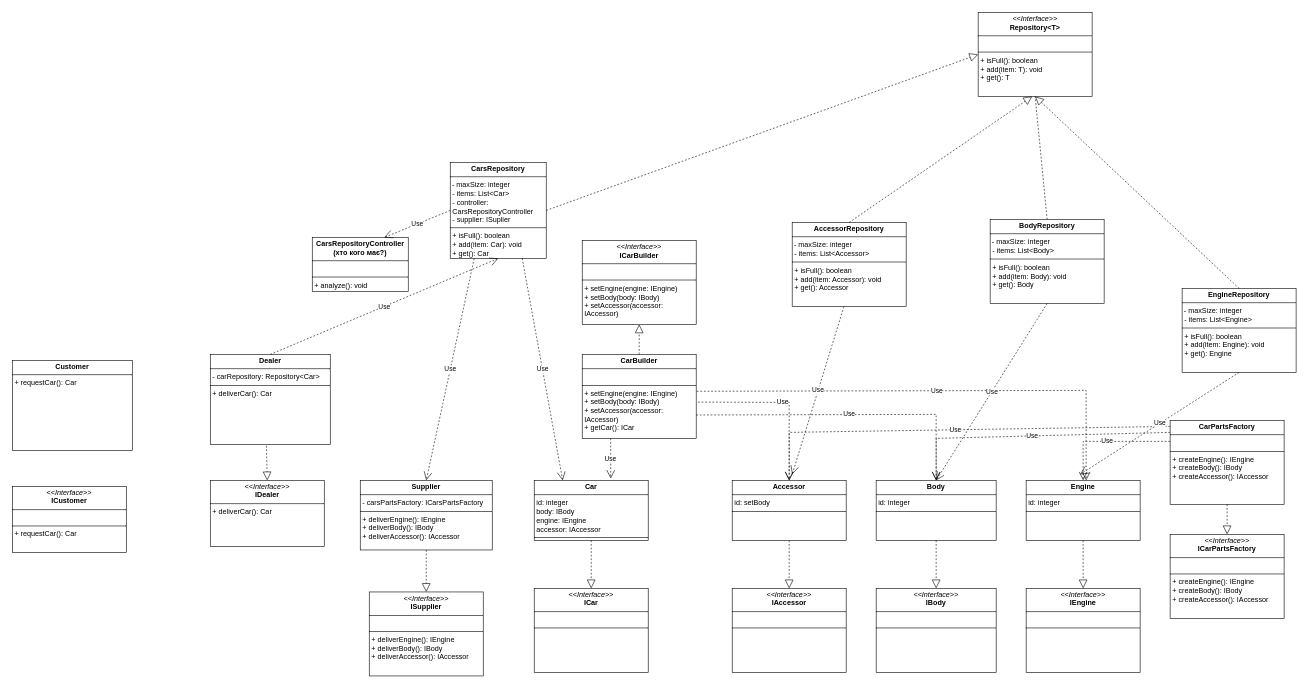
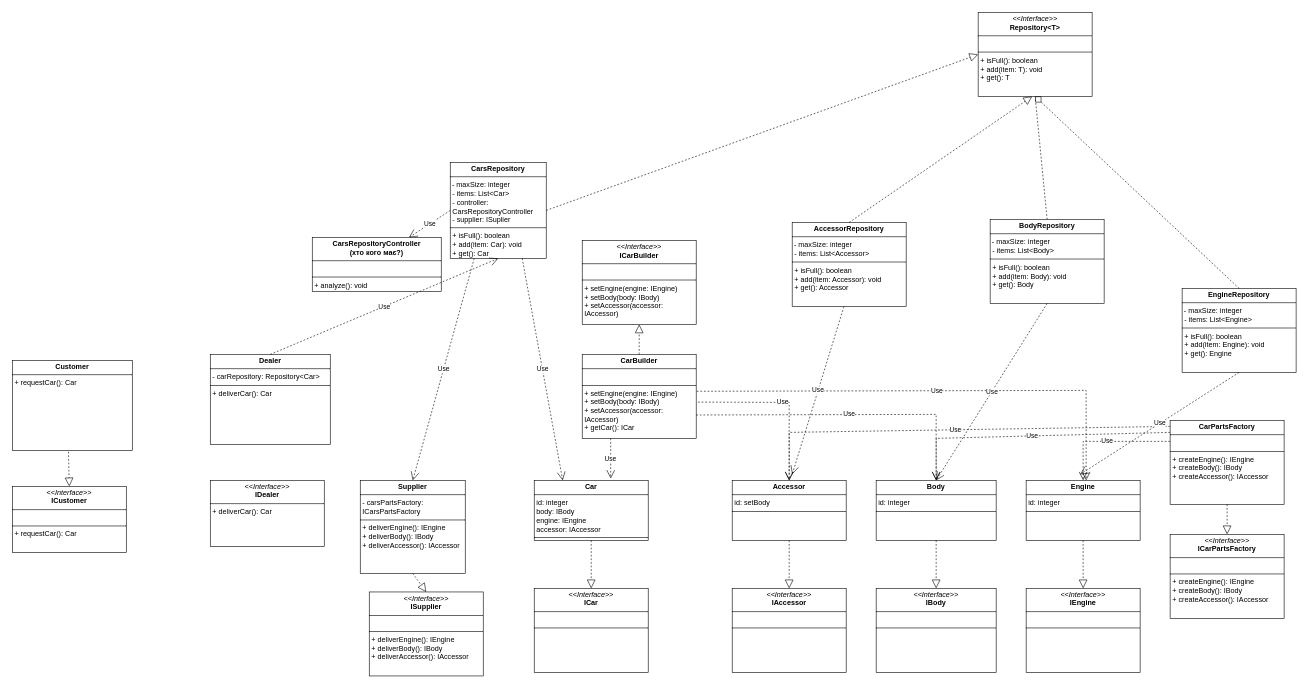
edge "EngineRepository - maxSize: integer - items: List<Engine> + isFull(): boolean + add(item: Engine): void + get(): Engine" -> "<<Interface>> Repository<T> + isFull(): boolean + add(item: T): void + get(): T": arrowhead block -> diamond
node "CarsRepositoryController (хто кого має?) + analyze(): void": size 96x54 -> 129x54
edge "Dealer - carRepository: Repository<Car> + deliverCar(): Car" -> "<<Interface>> IDealer + deliverCar(): Car": removed
edge "Customer + requestCar(): Car" -> "<<Interface>> ICustomer + requestCar(): Car": added
node "Supplier - carsPartsFactory: ICarsPartsFactory + deliverEngine(): IEngine + deliverBody(): IBody + deliverAccessor(): IAccessor": size 132x70 -> 105x93
